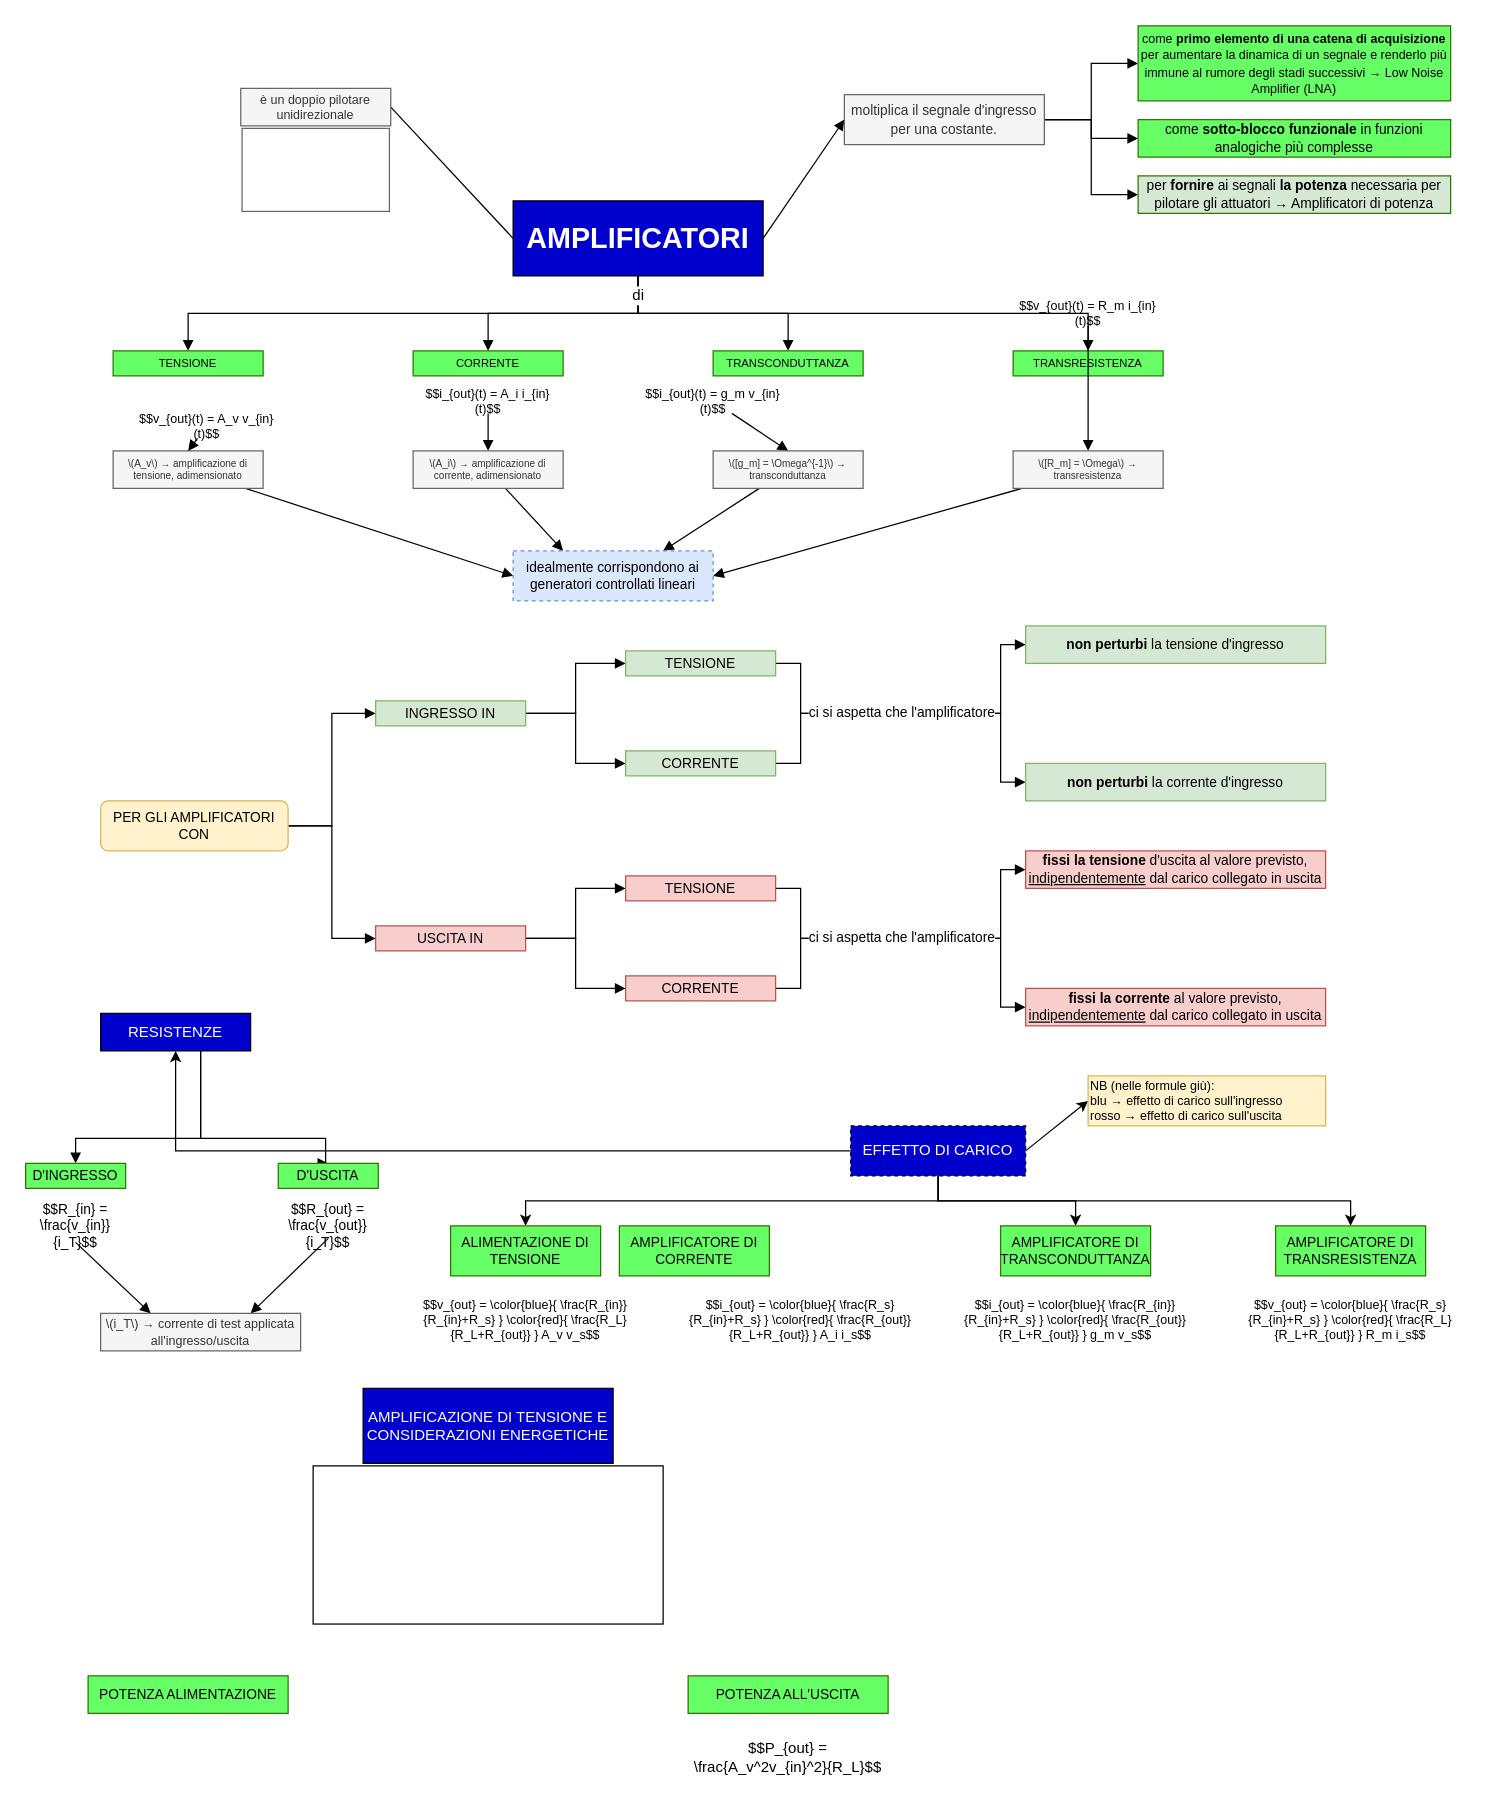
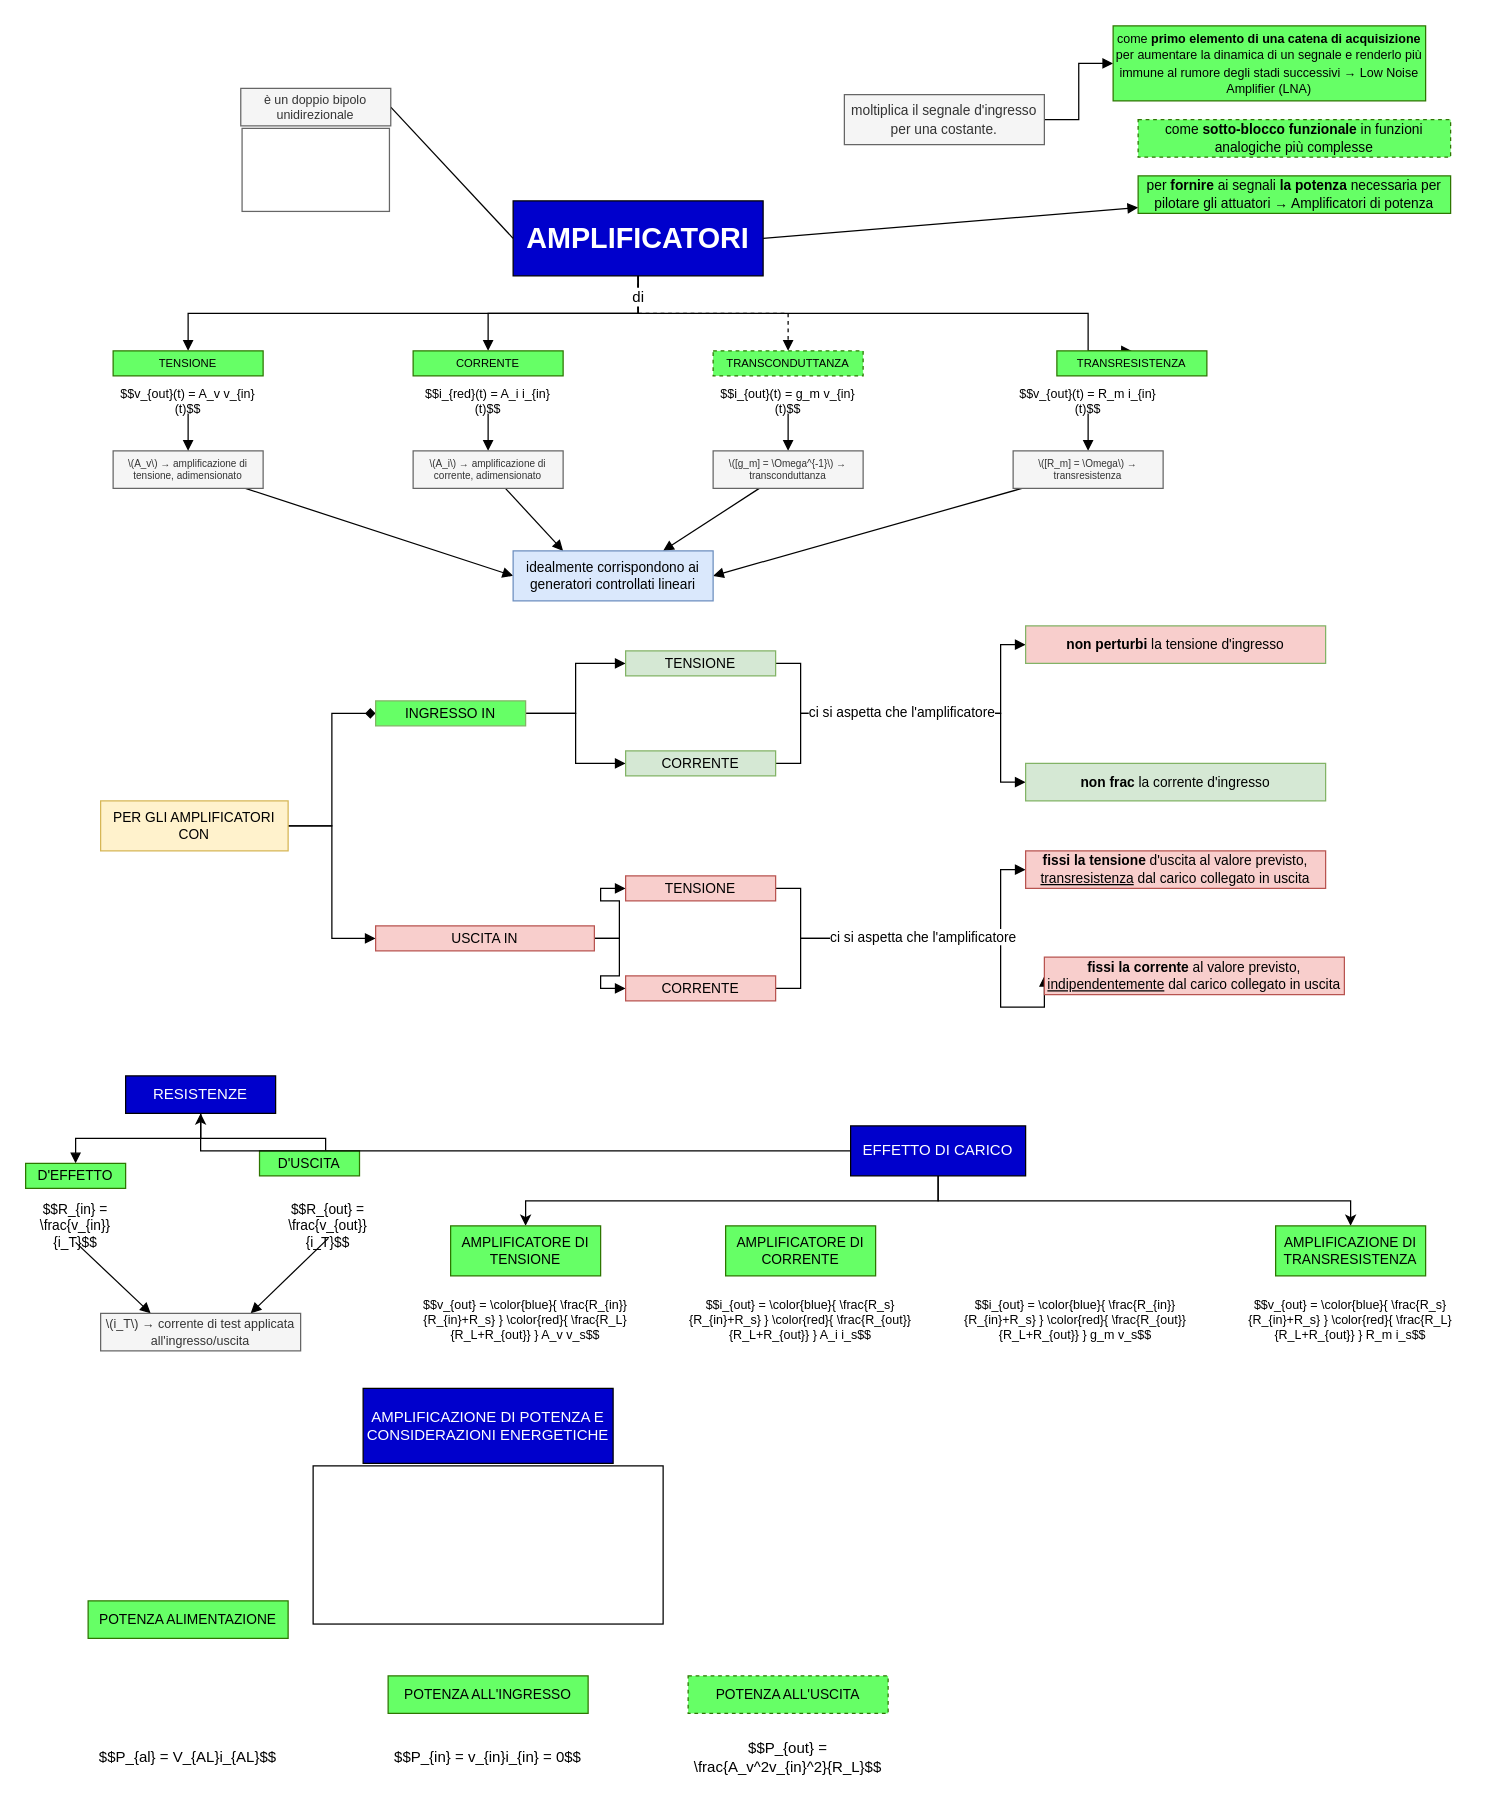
node "come primo elemento di una catena di acquisizione per aumentare la dinamica di un segnale e renderlo più immune al rumore degli stadi successivi → Low Noise Amplifier (LNA)": moved (1294, 63) -> (1269, 63)
node "è un doppio pilotare unidirezionale": label "è un doppio pilotare unidirezionale" -> "è un doppio bipolo unidirezionale"
edge "moltiplica il segnale d'ingresso per una costante." -> "come sotto-blocco funzionale in funzioni analogiche più complesse": removed
node "come sotto-blocco funzionale in funzioni analogiche più complesse": style solid -> dashed
edge "AMPLIFICATORI" -> "moltiplica il segnale d'ingresso per una costante.": now "AMPLIFICATORI" -> "per fornire ai segnali la potenza necessaria per pilotare gli attuatori → Amplificatori di potenza"
edge "moltiplica il segnale d'ingresso per una costante." -> "per fornire ai segnali la potenza necessaria per pilotare gli attuatori → Amplificatori di potenza": removed
node "per fornire ai segnali la potenza necessaria per pilotare gli attuatori → Amplificatori di potenza": fillcolor #d5e8d4 -> #66ff66
node "$$v_{out}(t) = R_m i_{in}(t)$$": moved (1088, 313) -> (1088, 401)
edge "AMPLIFICATORI" -> "TRANSCONDUTTANZA": style solid -> dashed
node "TRANSCONDUTTANZA": style solid -> dashed
node "TRANSRESISTENZA": moved (1088, 363) -> (1132, 363)
node "$$i_{out}(t) = A_i i_{in}(t)$$": label "$$i_{out}(t) = A_i i_{in}(t)$$" -> "$$i_{red}(t) = A_i i_{in}(t)$$"
node "$$i_{out}(t) = g_m v_{in}(t)$$": moved (713, 401) -> (788, 401)
node "$$v_{out}(t) = A_v v_{in}(t)$$": moved (207, 426) -> (188, 401)
node "idealmente corrispondono ai generatori controllati lineari": style dashed -> solid
node "non perturbi la tensione d'ingresso": fillcolor #d5e8d4 -> #f8cecc
edge "PER GLI AMPLIFICATORI CON" -> "INGRESSO IN": arrowhead block -> diamond
node "INGRESSO IN": fillcolor #d5e8d4 -> #66ff66
node "non perturbi la corrente d'ingresso": label "non perturbi la corrente d'ingresso" -> "non frac la corrente d'ingresso"
node "PER GLI AMPLIFICATORI CON": shape rounded rectangle -> rectangle
node "fissi la tensione d'uscita al valore previsto, indipendentemente dal carico collegato in uscita": label "fissi la tensione d'uscita al valore previsto, indipendentemente dal carico collegato in uscita" -> "fissi la tensione d'uscita al valore previsto, transresistenza dal carico collegato in uscita"
node "USCITA IN": size 150x25 -> 219x25
node "fissi la corrente al valore previsto, indipendentemente dal carico collegato in uscita": moved (1176, 1007) -> (1194, 976)
node "RESISTENZE": moved (176, 1032) -> (201, 1094)
node "NB (nelle formule giù): blu → effetto di carico sull'ingresso rosso → effetto di carico sull'uscita": removed
edge "EFFETTO DI CARICO" -> "NB (nelle formule giù): blu → effetto di carico sull'ingresso rosso → effetto di carico sull'uscita": removed
node "EFFETTO DI CARICO": style dashed -> solid
node "D'INGRESSO": label "D'INGRESSO" -> "D'EFFETTO"
node "D'USCITA": moved (328, 1176) -> (310, 1163)
edge "EFFETTO DI CARICO" -> "AMPLIFICATORE DI TRANSCONDUTTANZA": removed
node "ALIMENTAZIONE DI TENSIONE": label "ALIMENTAZIONE DI TENSIONE" -> "AMPLIFICATORE DI TENSIONE"
node "AMPLIFICATORE DI CORRENTE": moved (694, 1251) -> (801, 1251)
node "AMPLIFICATORE DI TRANSCONDUTTANZA": removed
node "AMPLIFICATORE DI TRANSRESISTENZA": label "AMPLIFICATORE DI TRANSRESISTENZA" -> "AMPLIFICAZIONE DI TRANSRESISTENZA"
node "AMPLIFICAZIONE DI TENSIONE E CONSIDERAZIONI ENERGETICHE": label "AMPLIFICAZIONE DI TENSIONE E CONSIDERAZIONI ENERGETICHE" -> "AMPLIFICAZIONE DI POTENZA E CONSIDERAZIONI ENERGETICHE"
node "POTENZA ALIMENTAZIONE": moved (188, 1694) -> (188, 1619)
node "POTENZA ALL'INGRESSO": added
node "POTENZA ALL'USCITA": style solid -> dashed
node "$$P_{al} = V_{AL}i_{AL}$$": added
node "$$P_{in} = v_{in}i_{in} = 0$$": added
